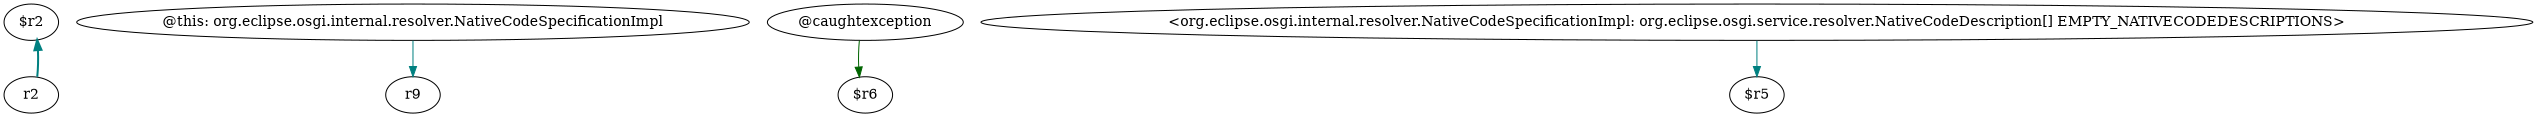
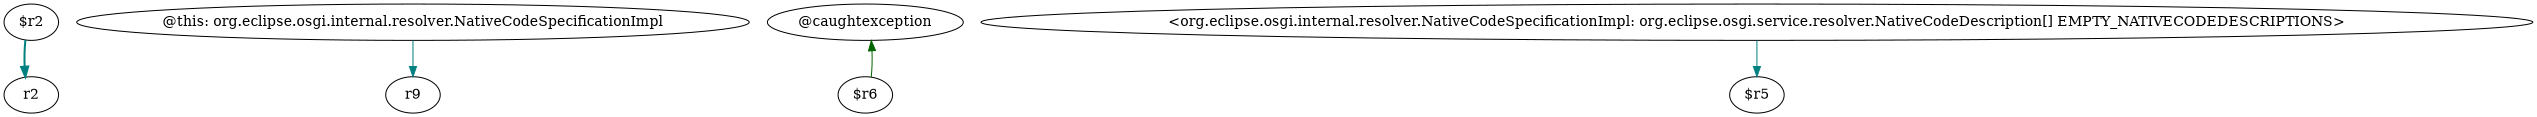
edge "@caughtexception" -> "$r6": reversed
edge "r2" -> "$r2": reversed
